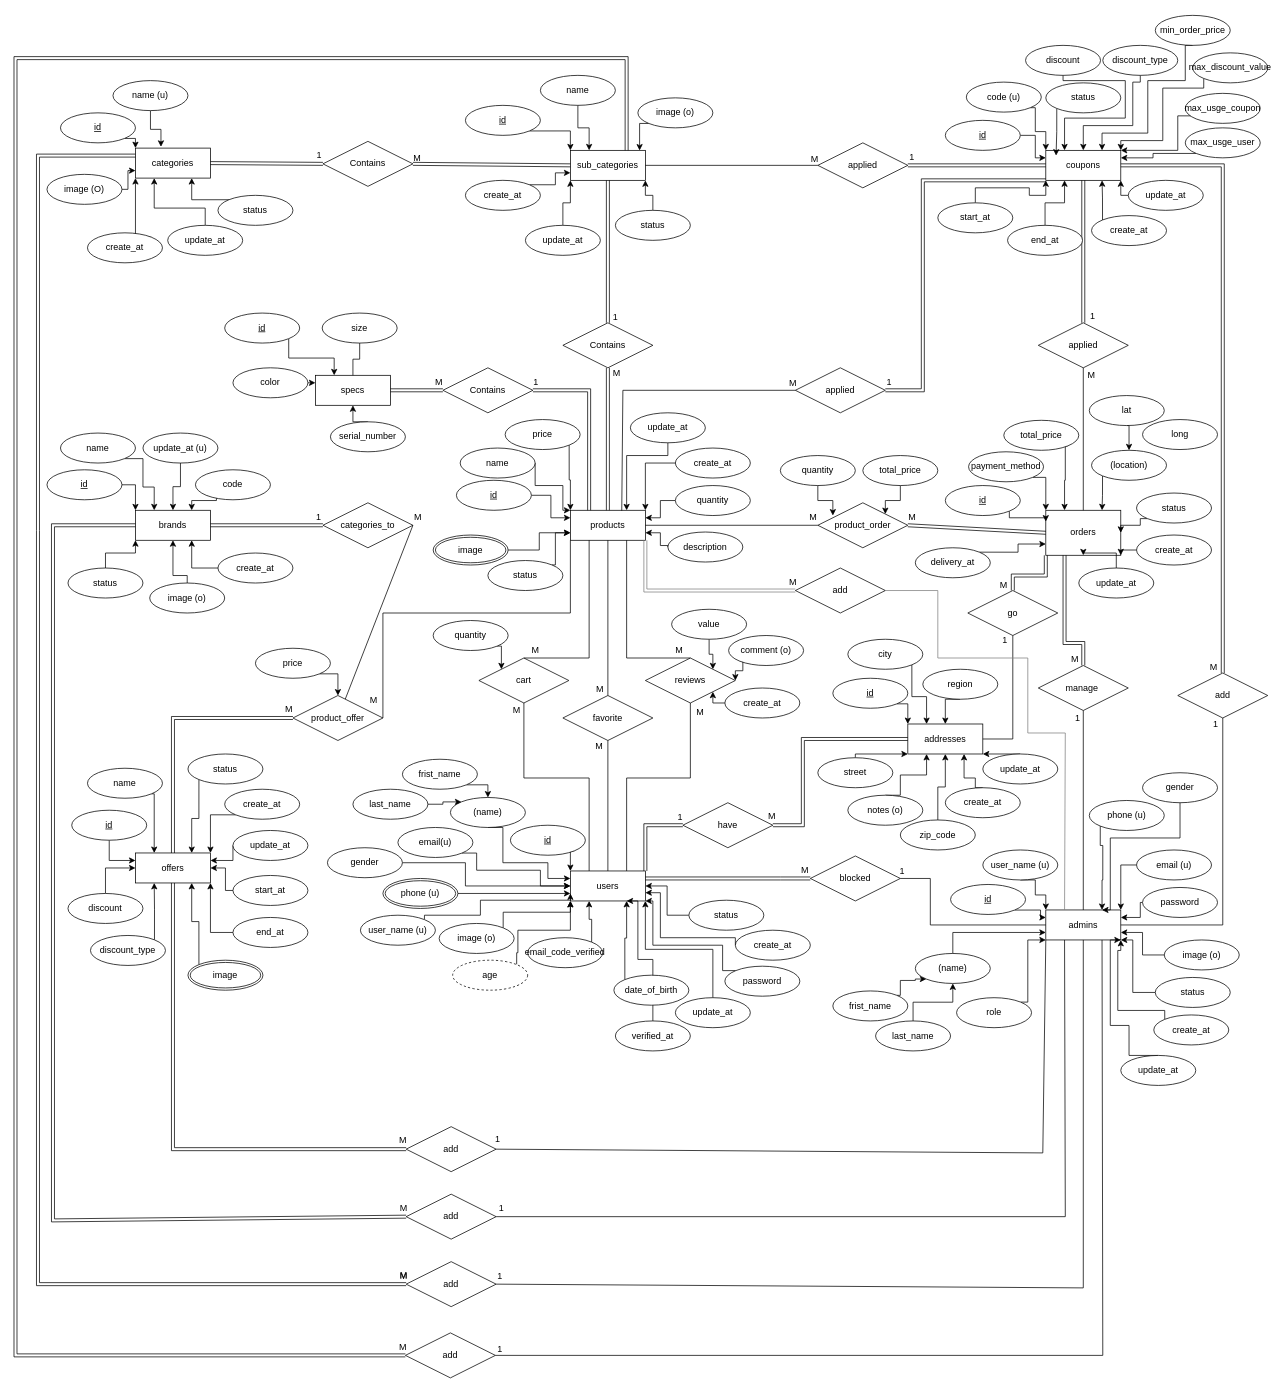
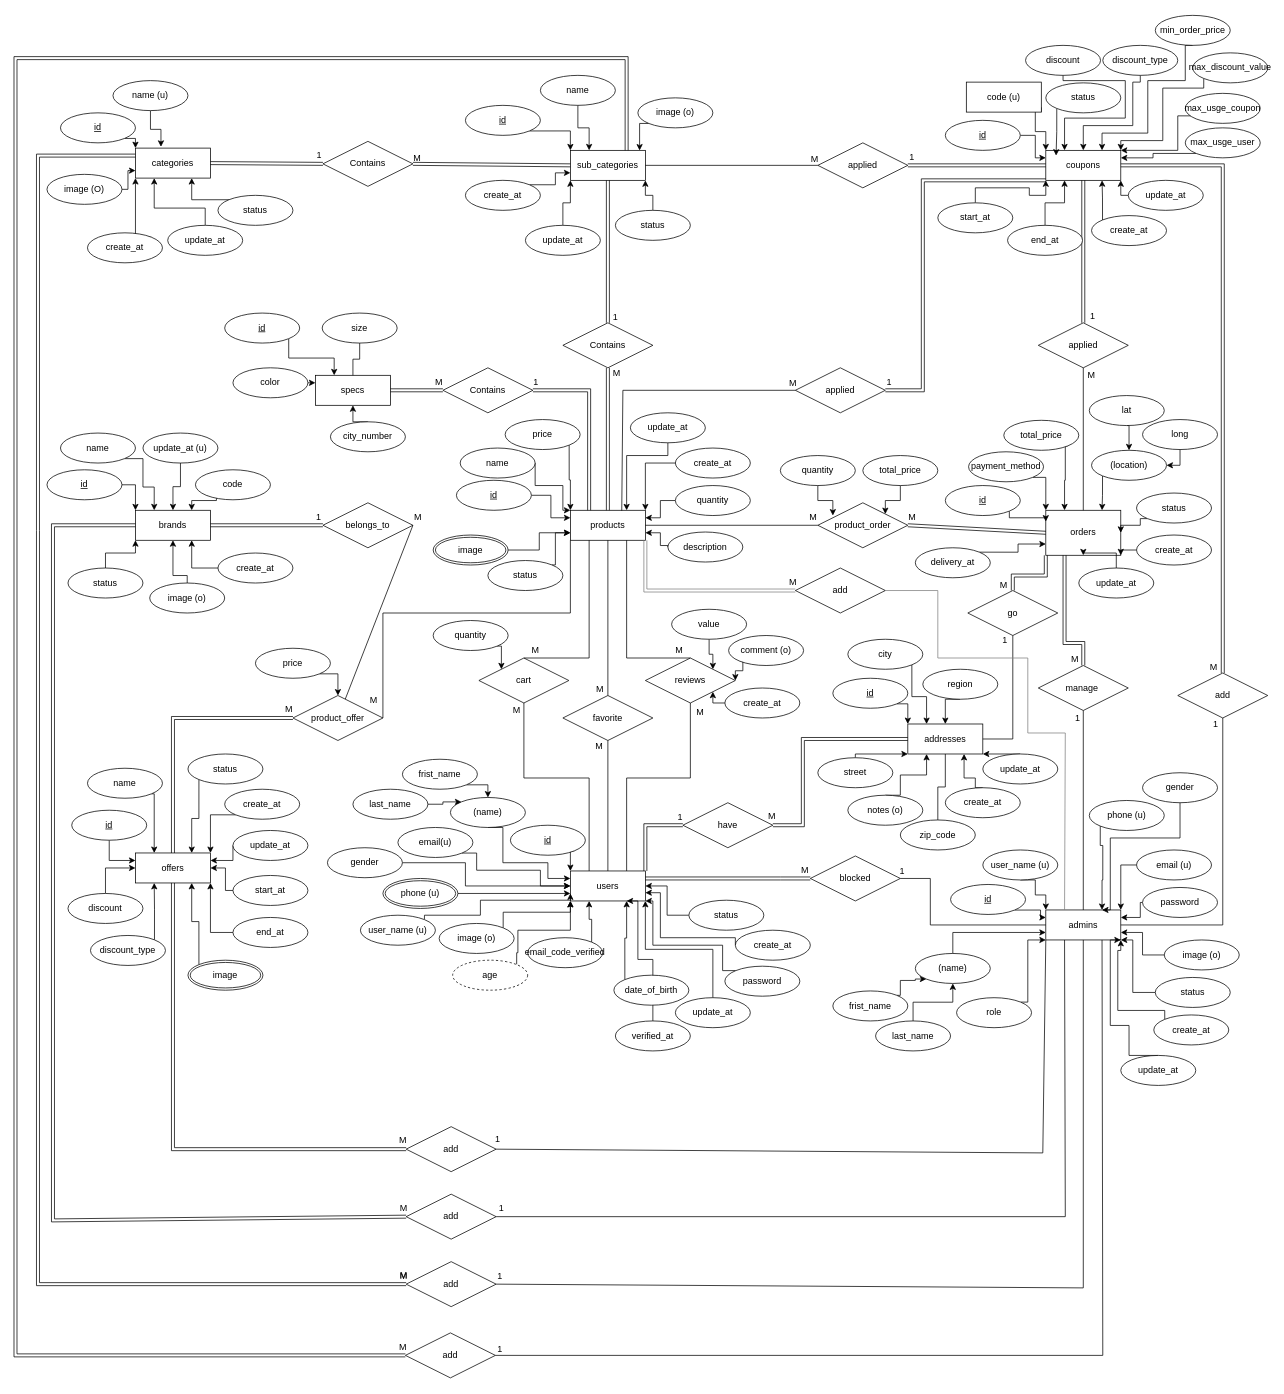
node "code (u)": shape ellipse -> rectangle
node "serial_number": label "serial_number" -> "city_number"
edge "long" -> "(location)": added
node "categories_to": label "categories_to" -> "belongs_to"
edge "zip_code" -> "addresses": arrowhead classic -> none
